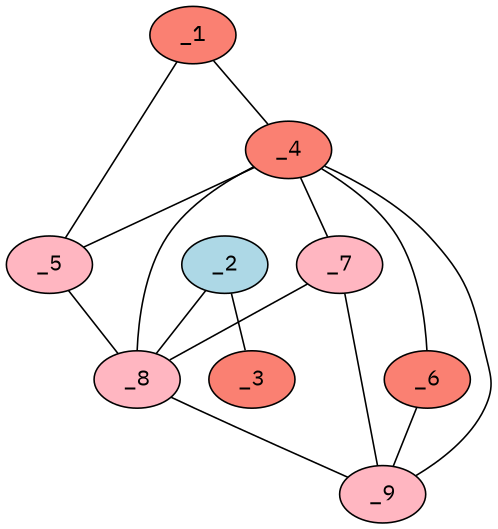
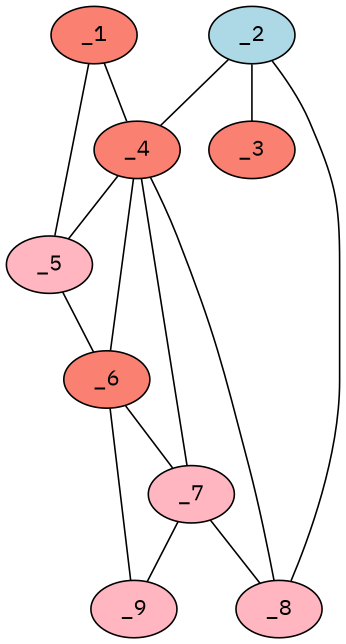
edge "_4" -- "_9": now "_4" -- "_2"
edge "_5" -- "_8": now "_5" -- "_6"
edge "_6" -- "_7": added
edge "_8" -- "_9": removed
